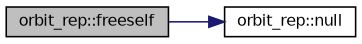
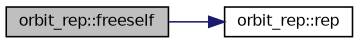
node "orbit_rep::null": label "orbit_rep::null" -> "orbit_rep::rep"
